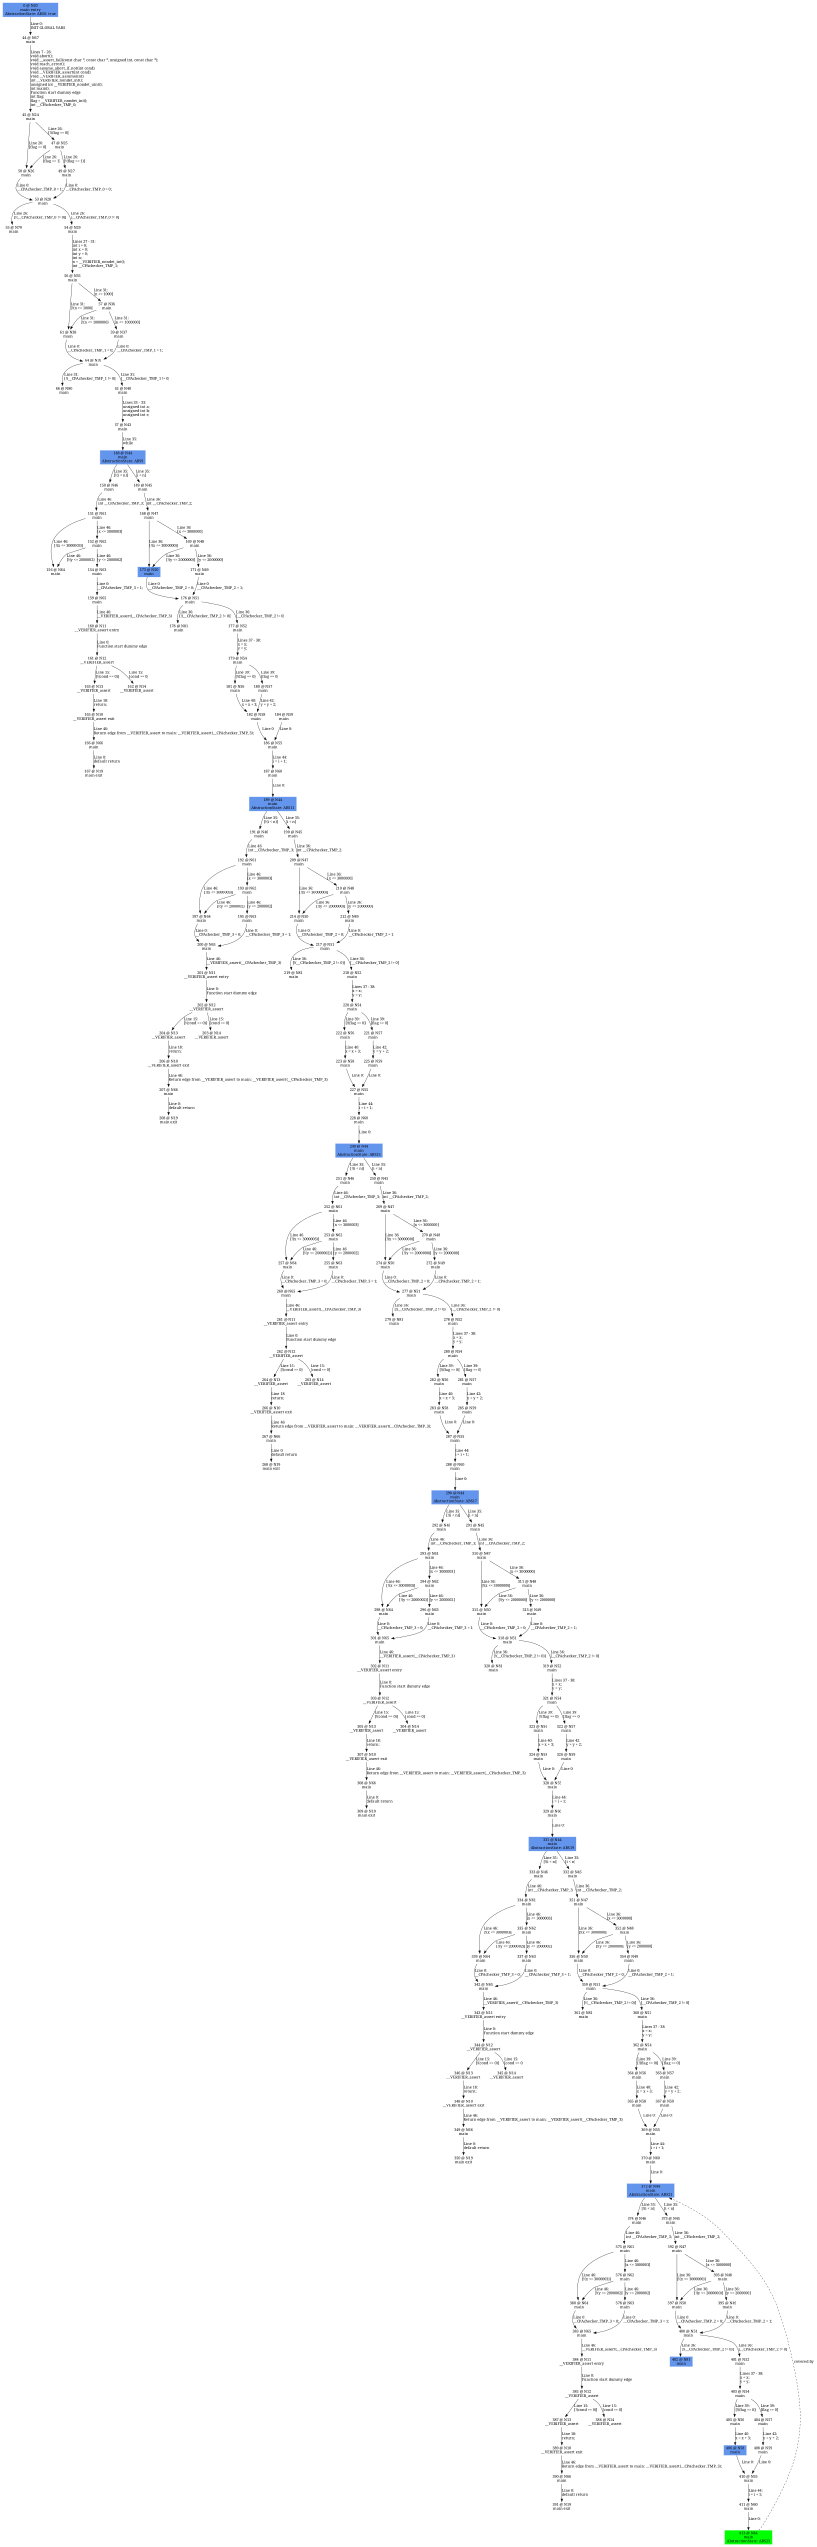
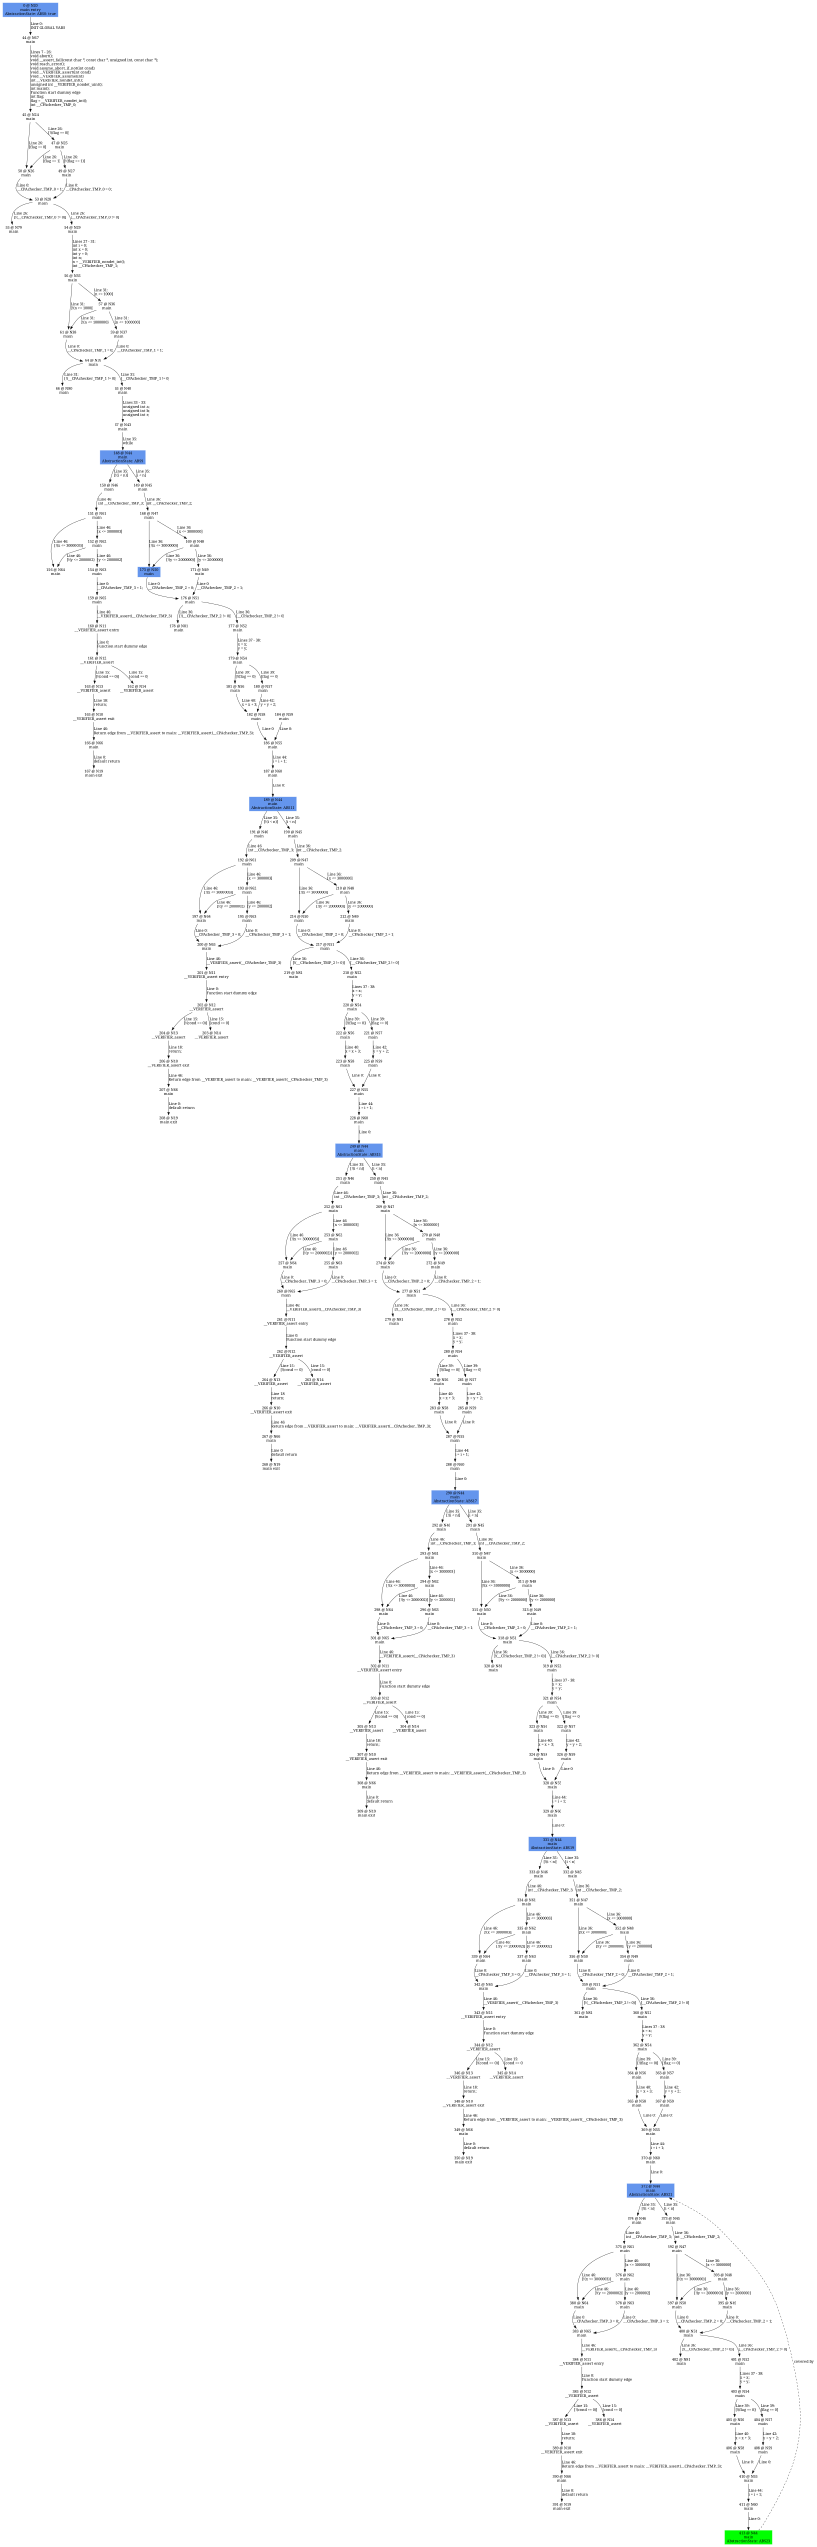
node "402 @ N81 main": fillcolor cornflowerblue -> white
node "406 @ N58 main": fillcolor cornflowerblue -> white
